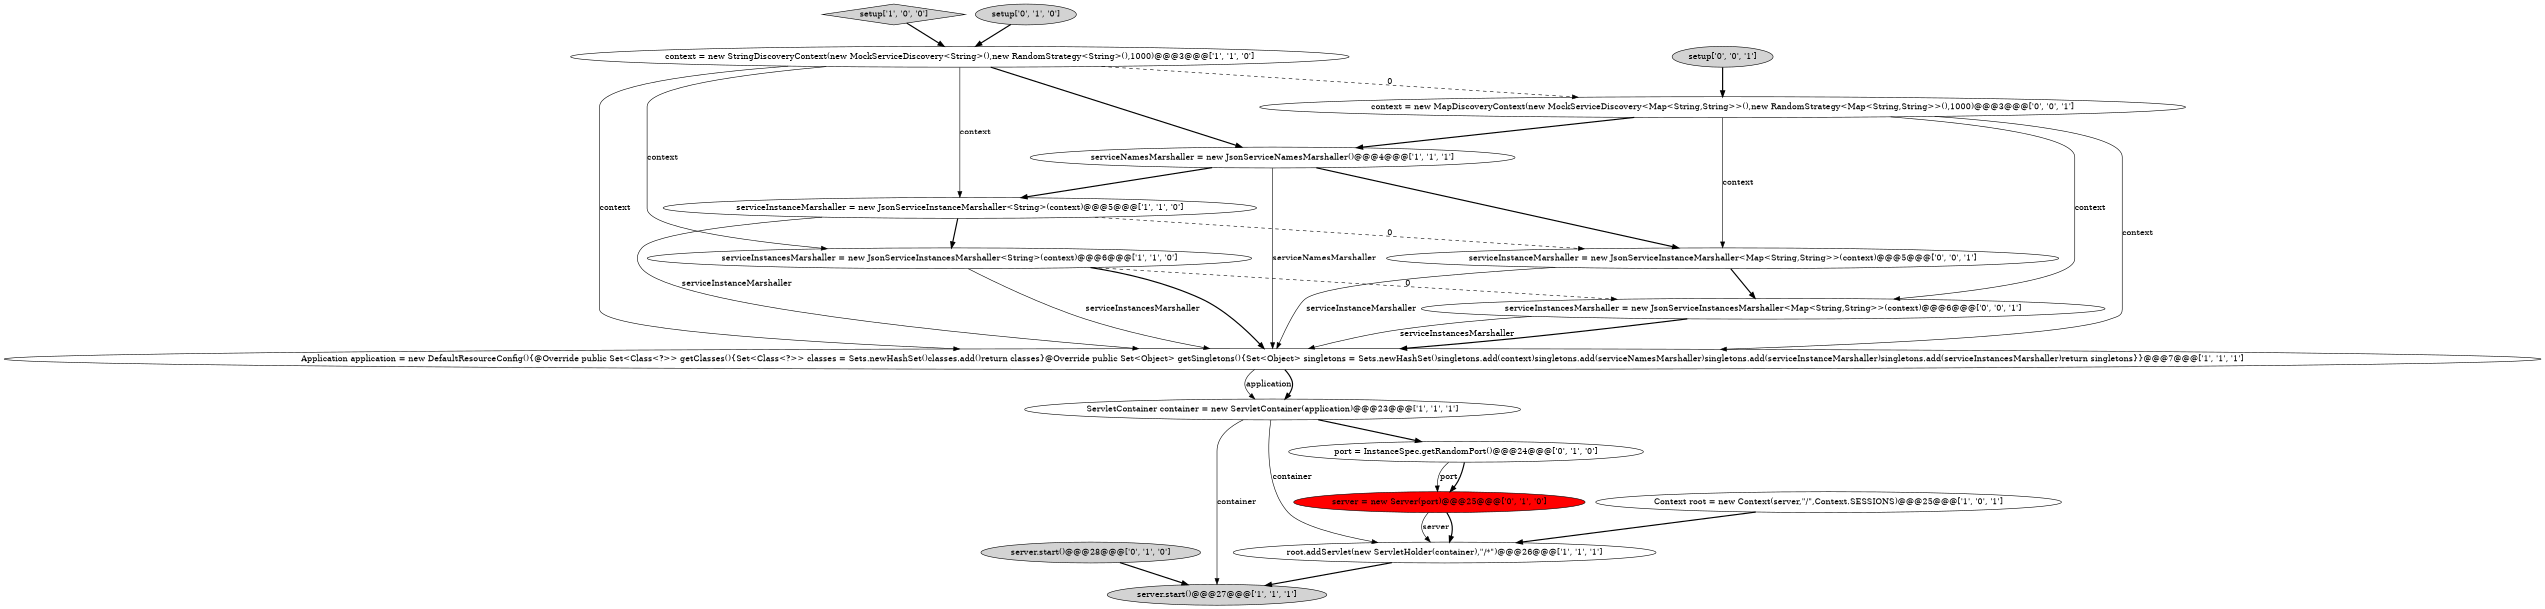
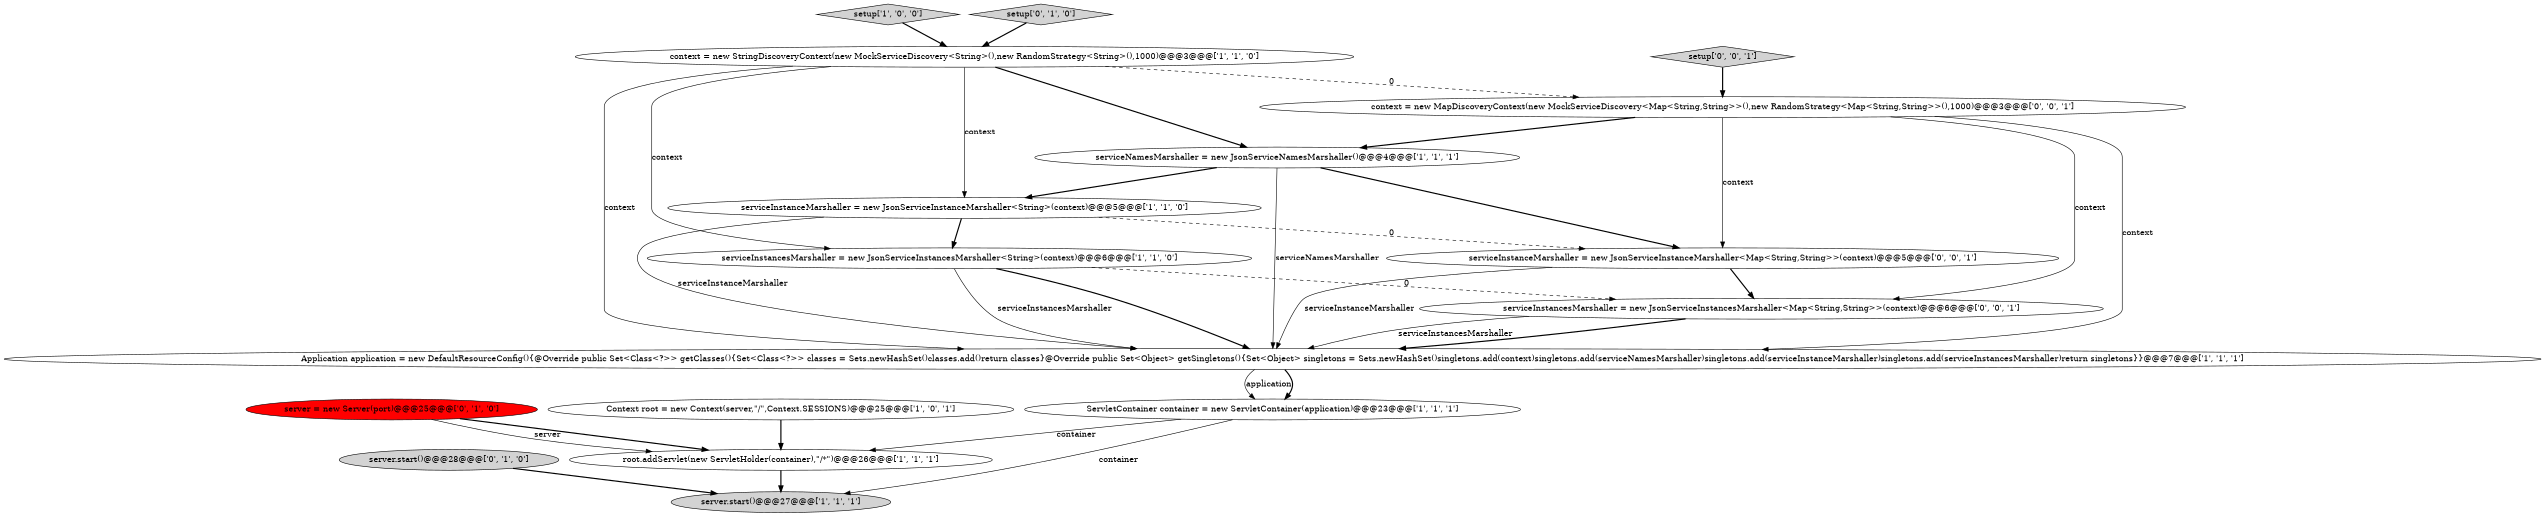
node "setup['0', '1', '0']": shape ellipse -> diamond
node "setup['0', '0', '1']": shape ellipse -> diamond
node "port = InstanceSpec.getRandomPort()@@@24@@@['0', '1', '0']": removed
